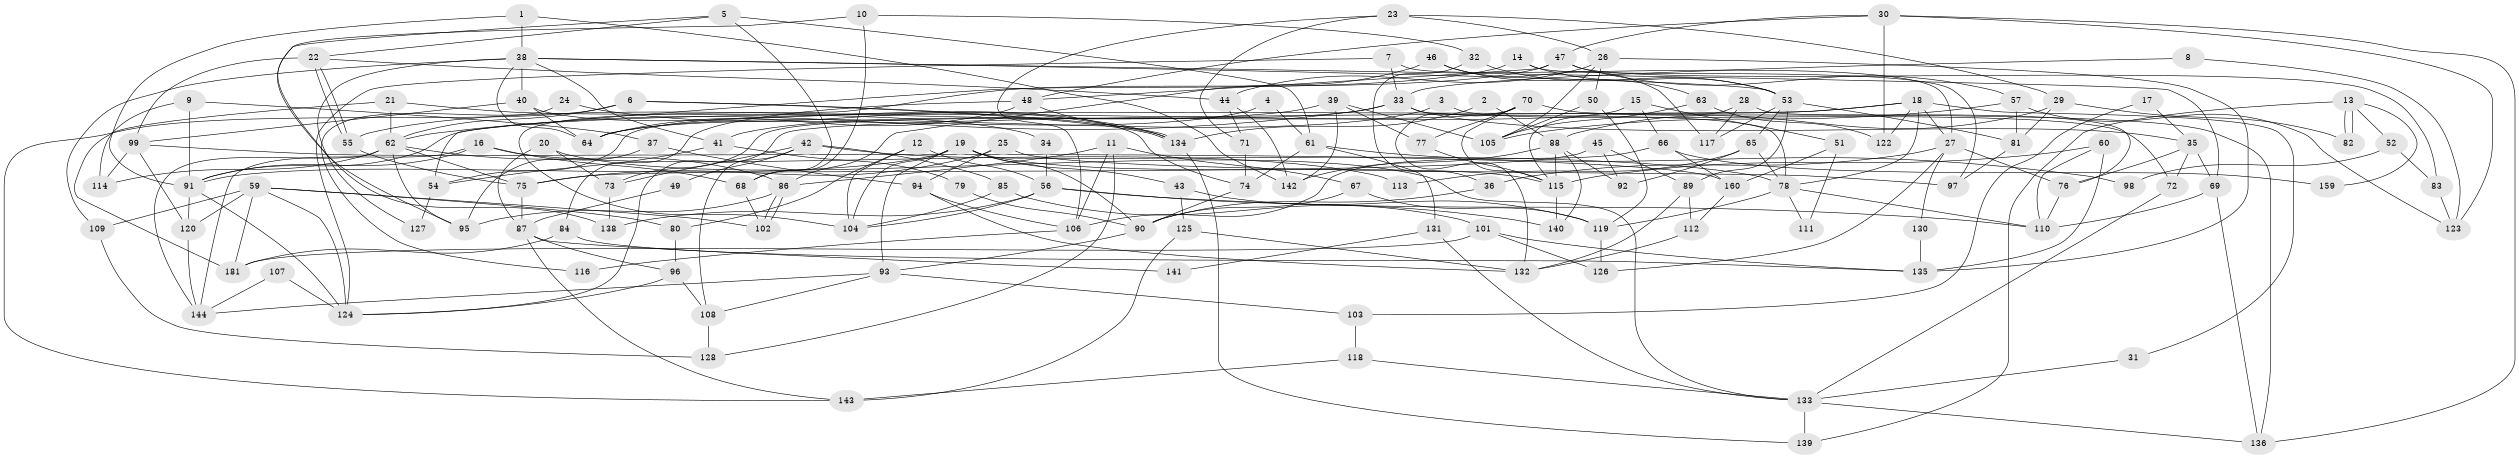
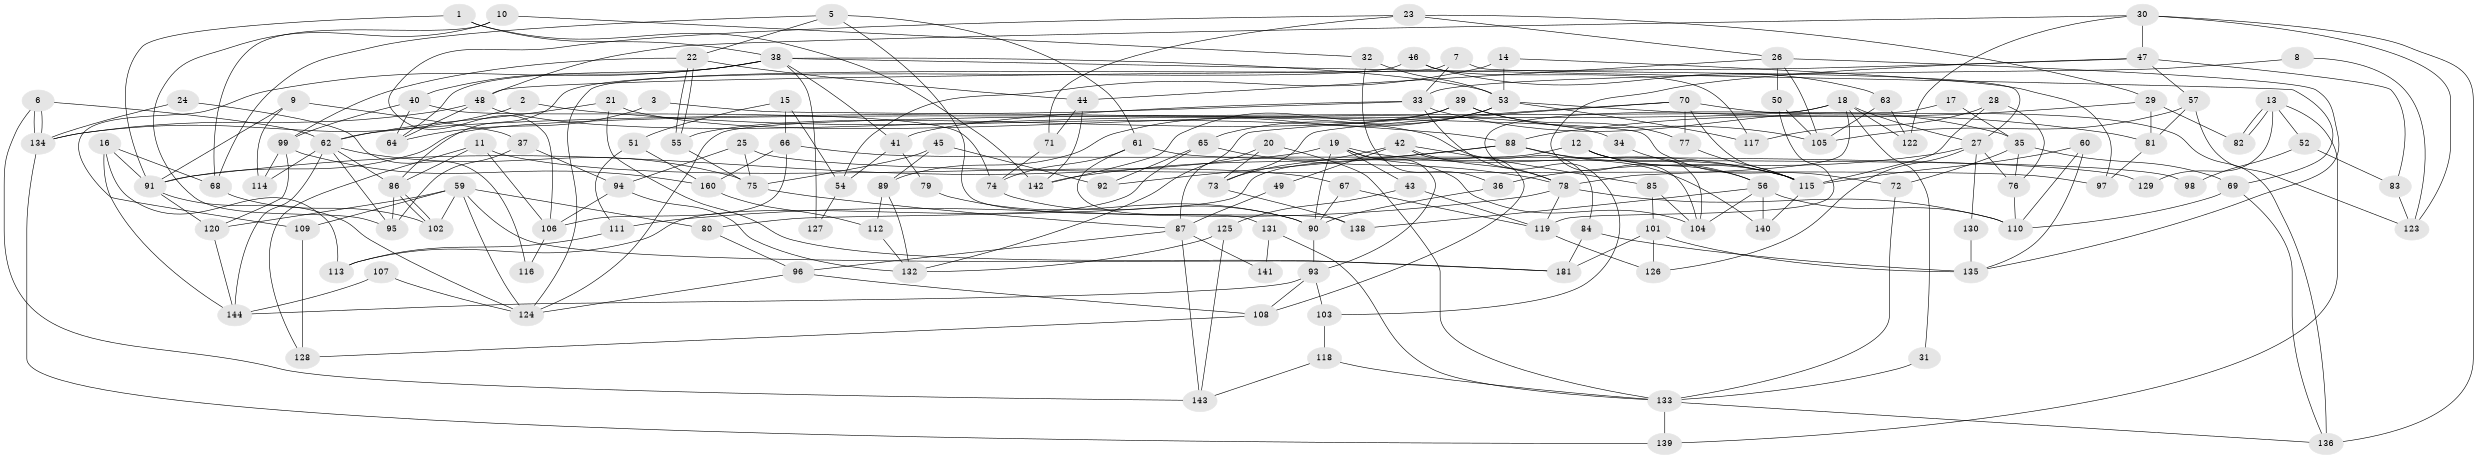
node "4": removed
edge "12" -- "115": added
node "159": label "159" -> "129"
edge "111" -- "113": added
